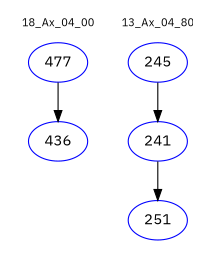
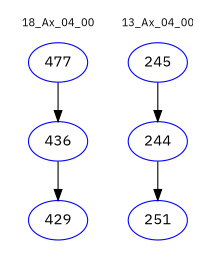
cluster "13_Ax_04_80": label "13_Ax_04_80" -> "13_Ax_04_00"
node "241": label "241" -> "244"
node "429": added
